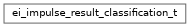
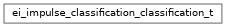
node "ei_impulse_result_classification_t": label "ei_impulse_result_classification_t" -> "ei_impulse_classification_classification_t"
